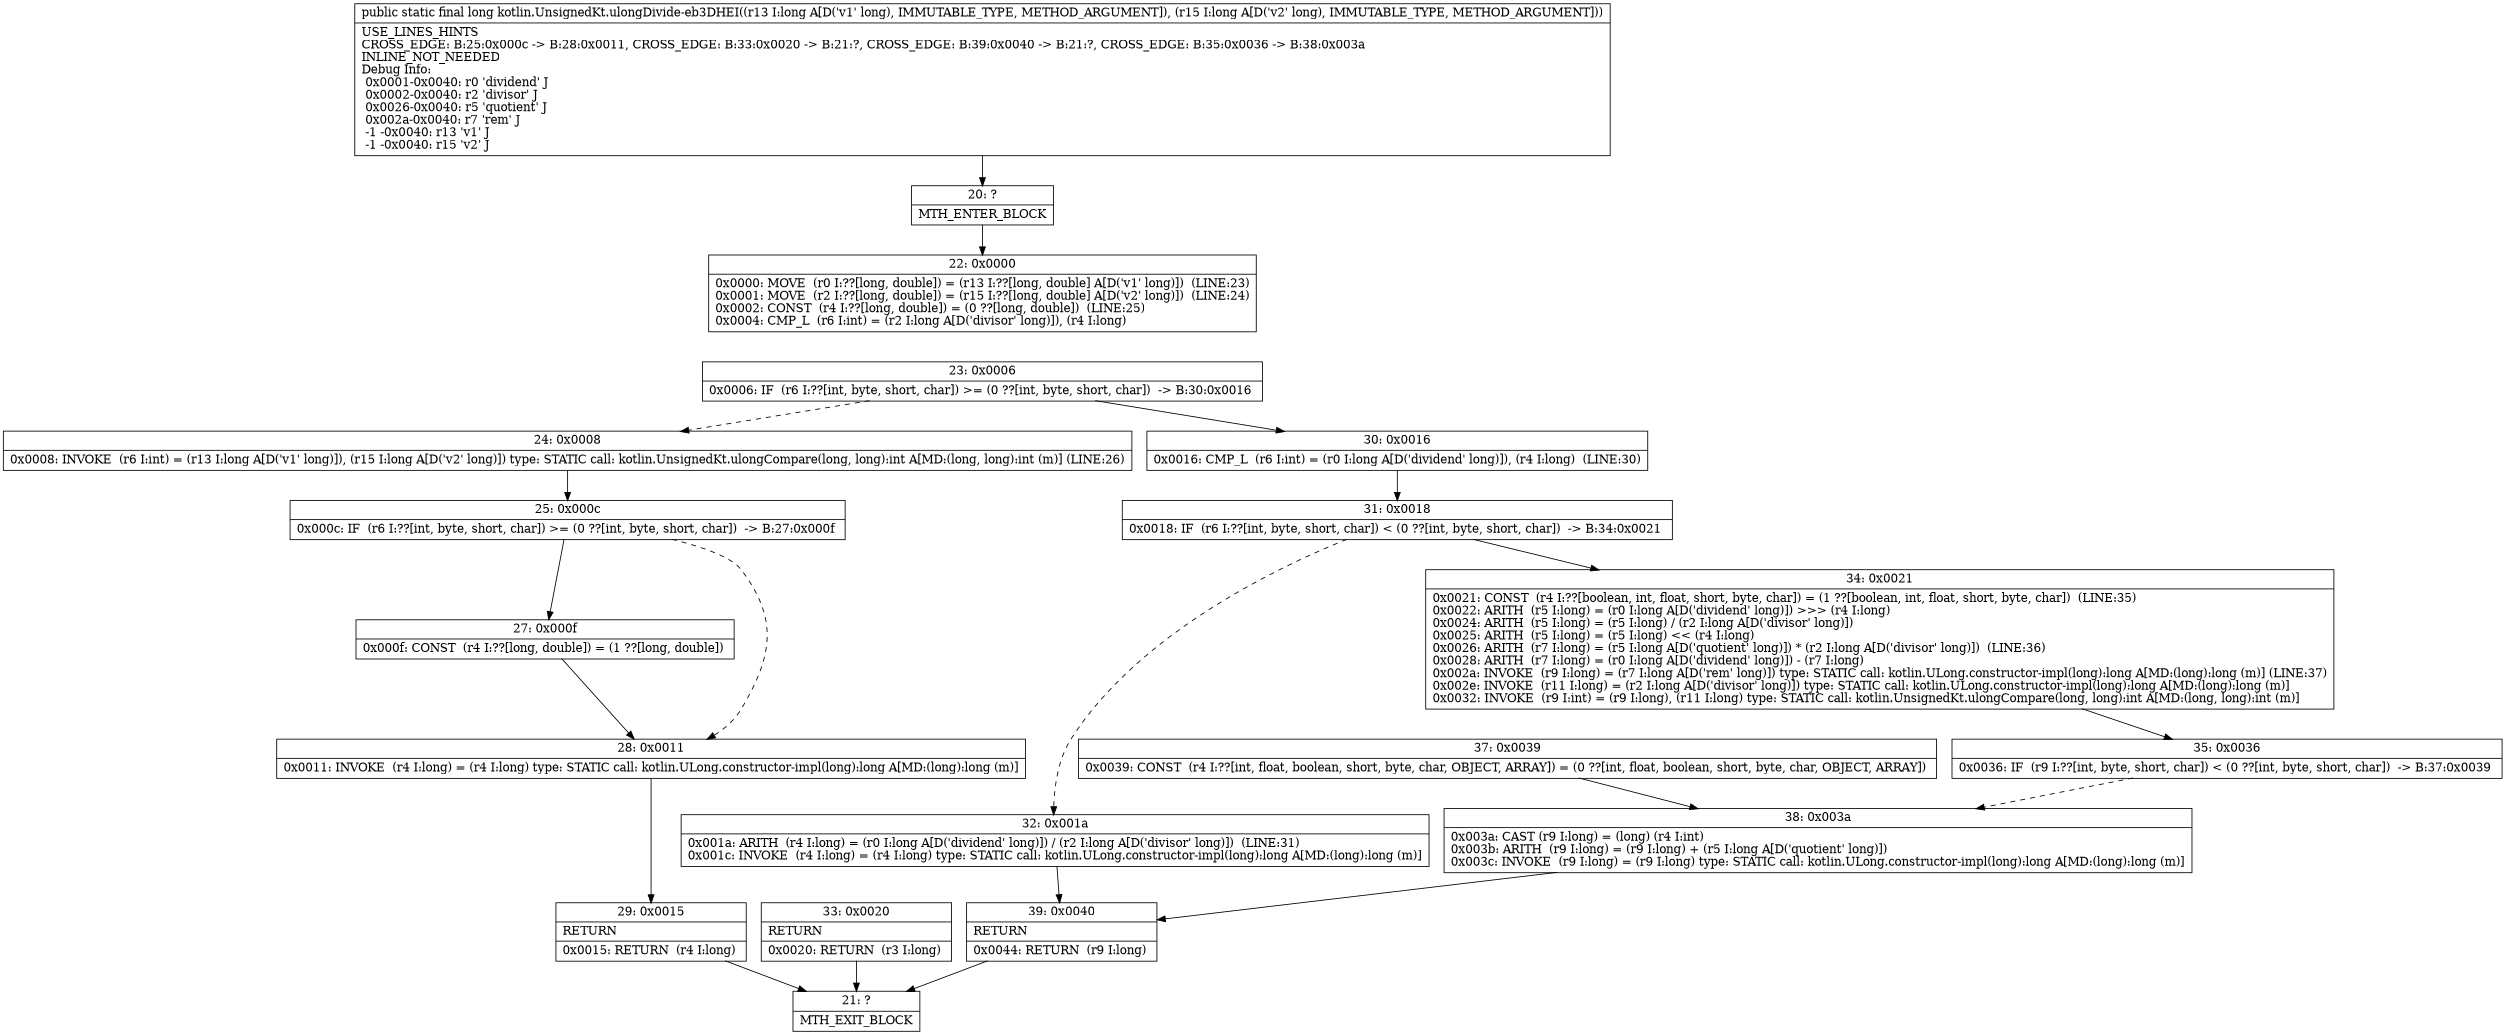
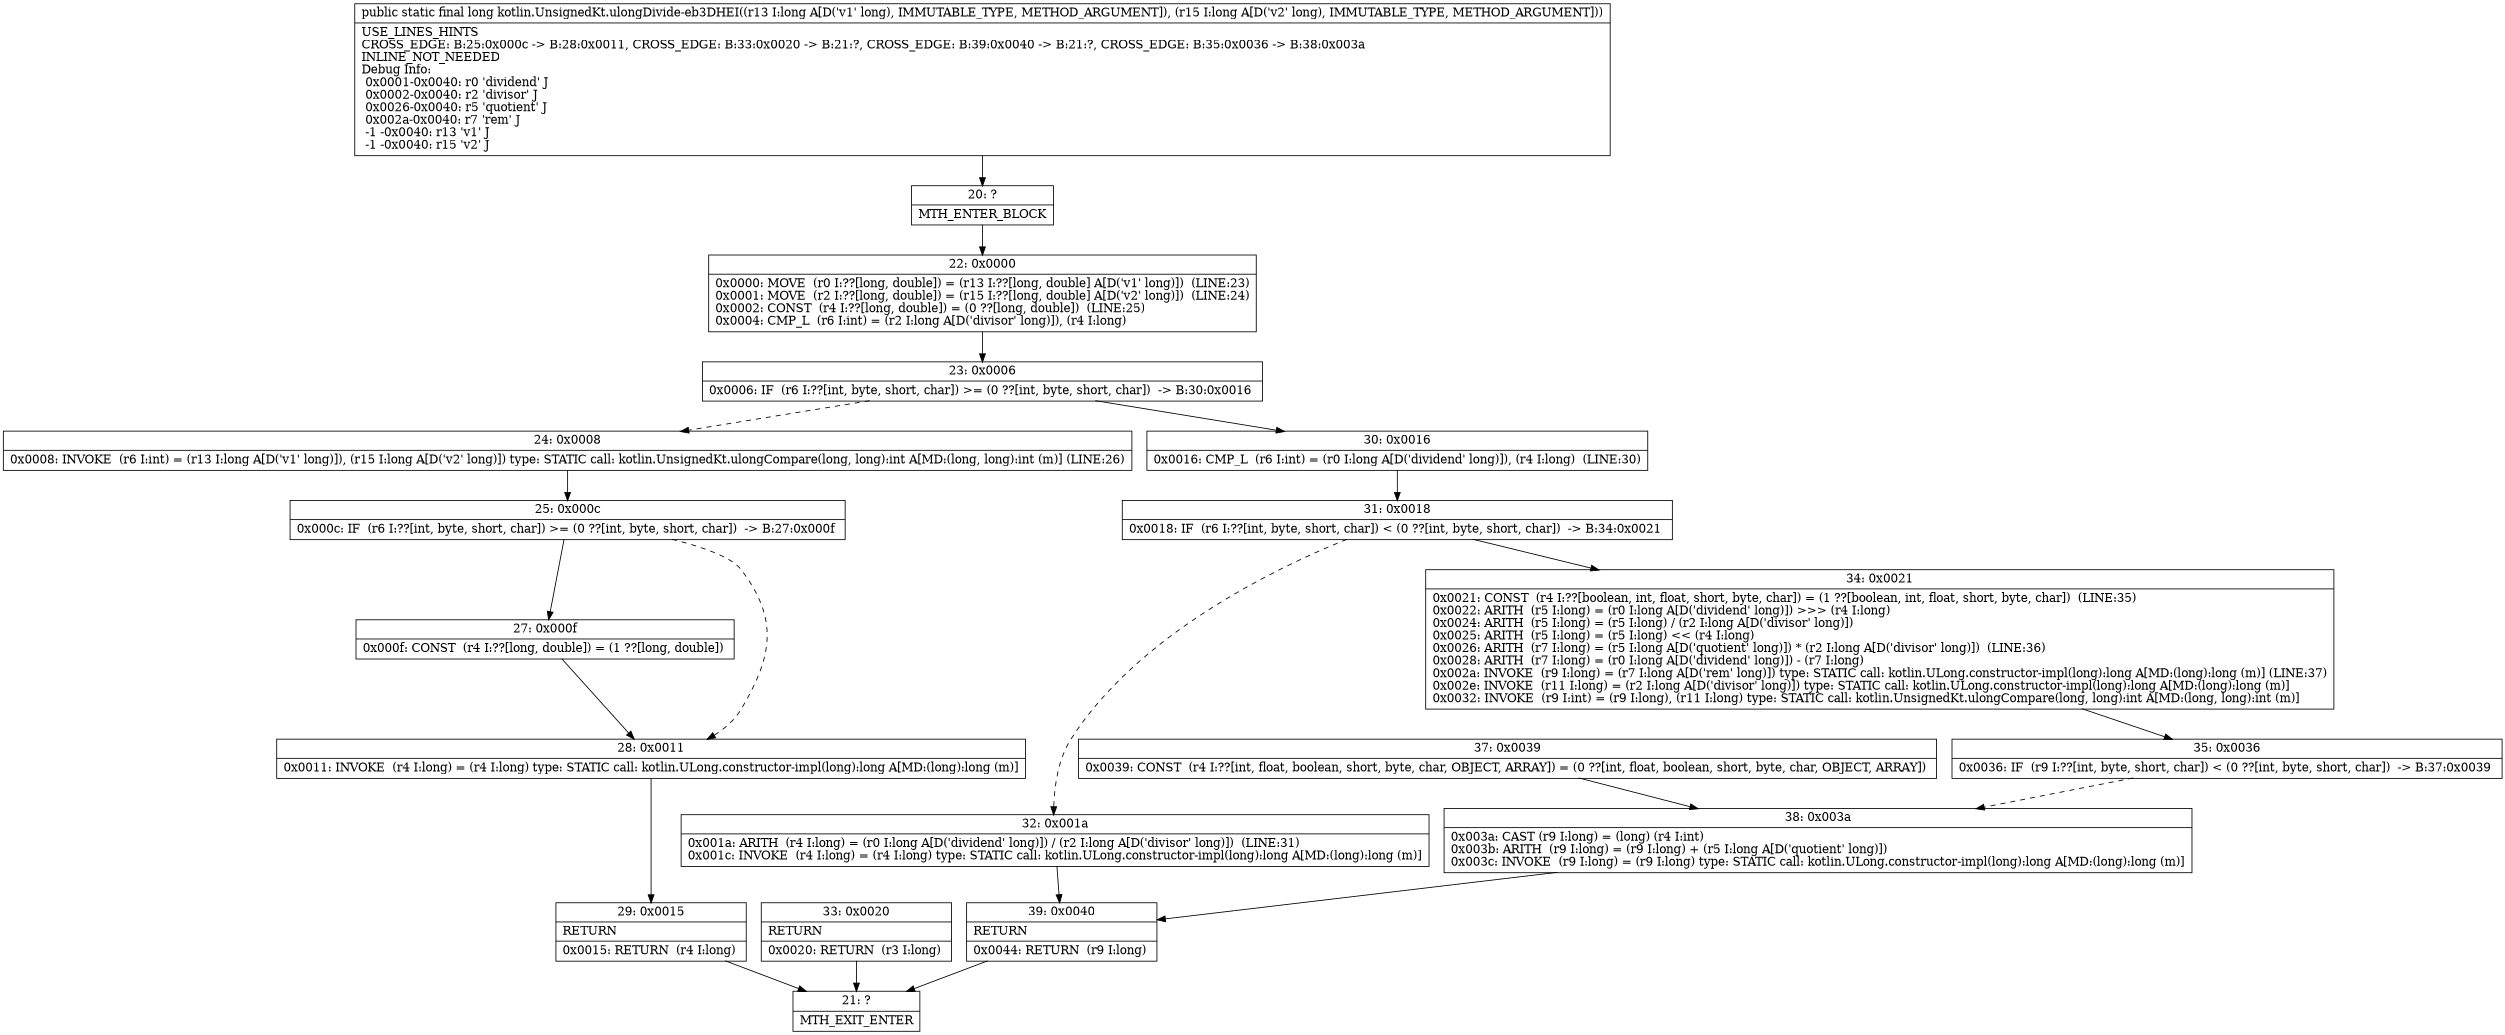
edge "22: 0x0000" -> "23: 0x0006": added
node "21: ?": text "MTH_EXIT_BLOCK" -> "MTH_EXIT_ENTER"
